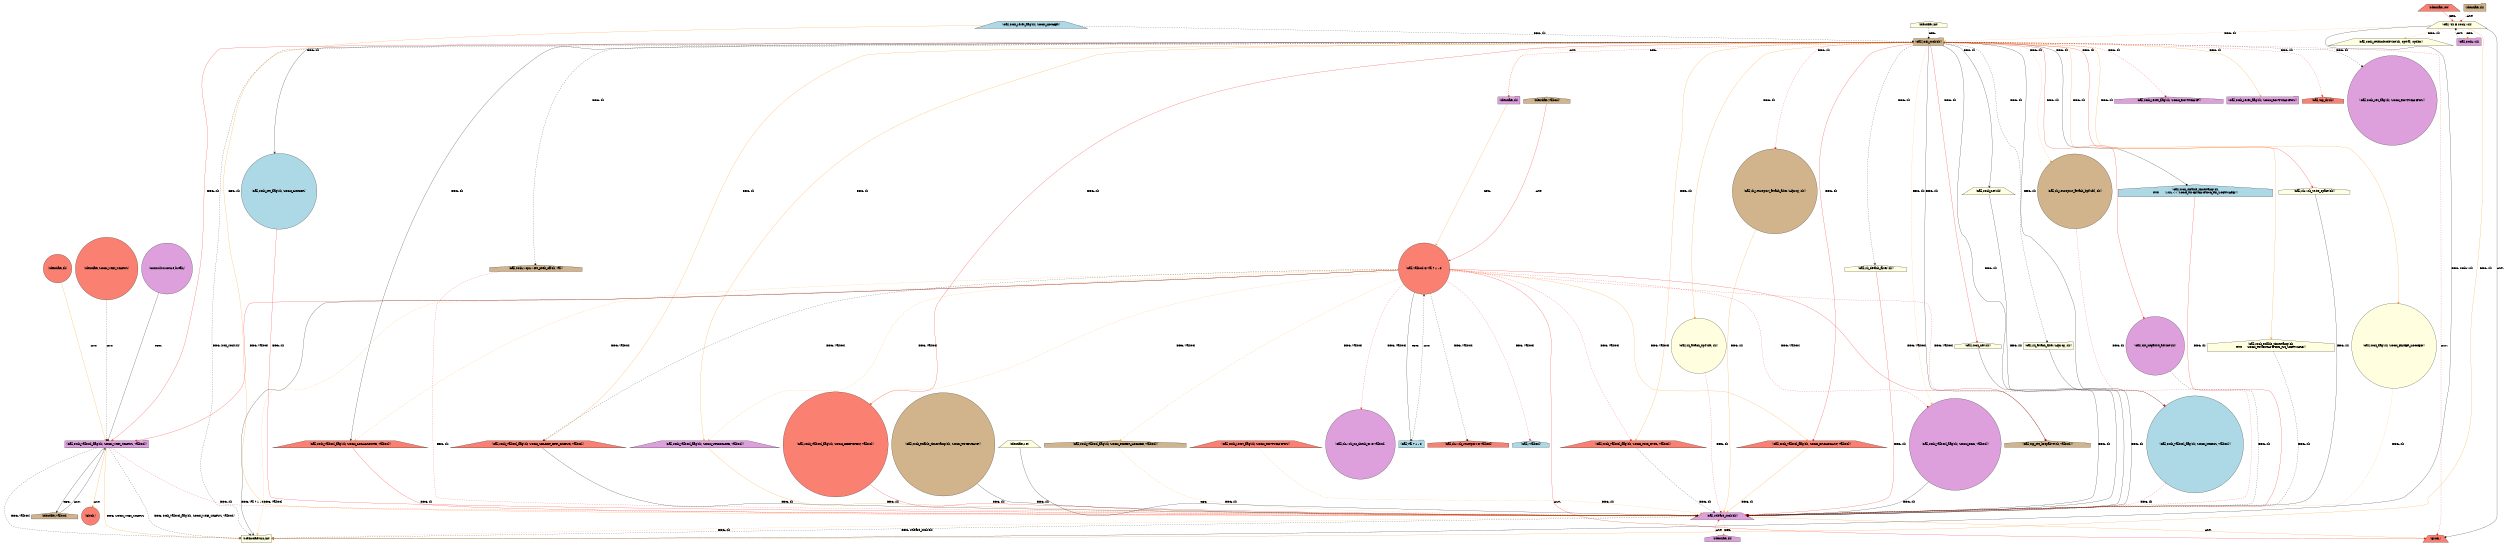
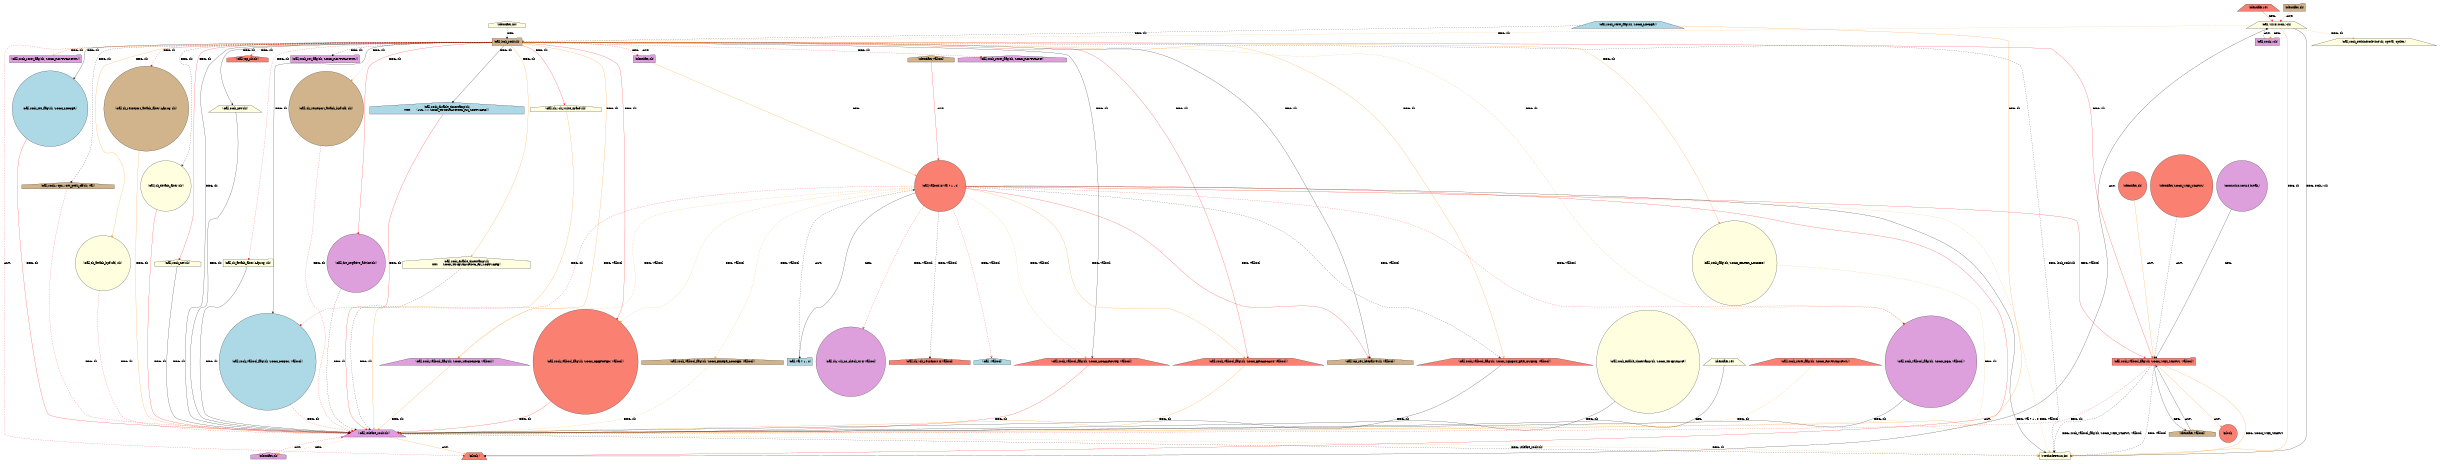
node "(Call,sock_set_flag(sk, SOCK_RCVTSTAMPNS))": shape circle -> folder
edge "(Call,lock_sock(sk))" -> "(Call,sk_attach_filter(&fprog, sk))": color black -> red
node "(Call,sk_detach_filter(sk))": shape house -> circle
node "(Call,sock_valbool_flag(sk, SOCK_WIFI_STATUS, valbool))": fillcolor plum -> salmon
node "(Call,sock_enable_timestamp(sk, SOCK_TIMESTAMP))": fillcolor tan -> lightyellow
node "(Call,sock_valbool_flag(sk, SOCK_RXQ_OVFL, valbool))": removed
edge "(Call,sk->sk_write_space(sk))" -> "(Call,release_sock(sk))": color black -> darkorange
